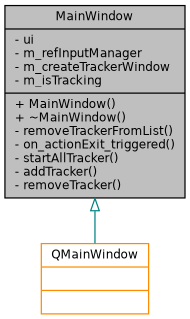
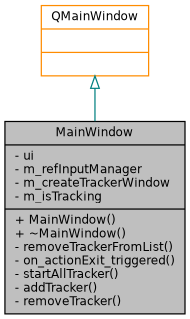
edge "QMainWindow" -> "MainWindow": reversed
